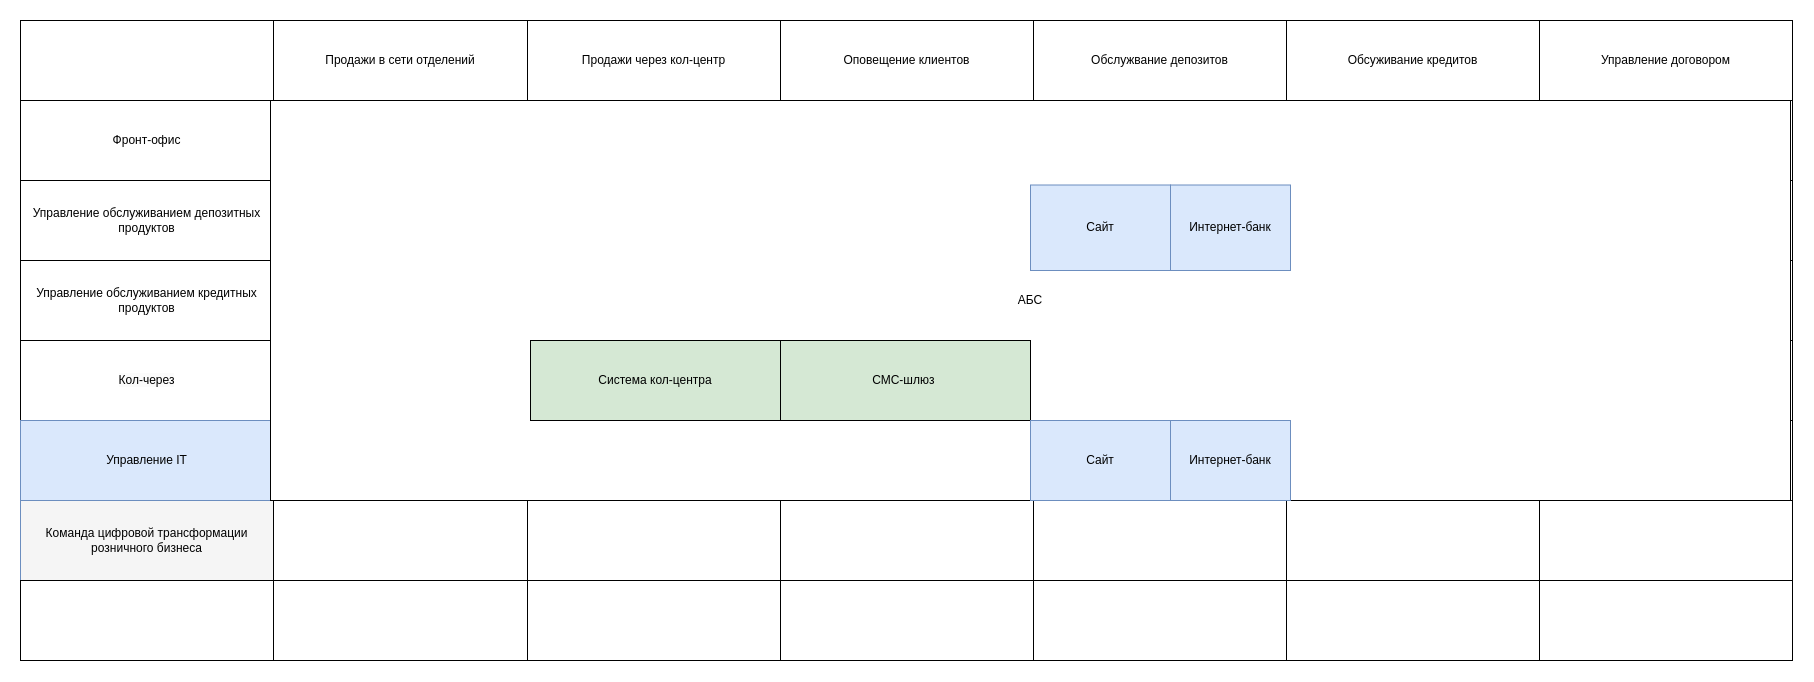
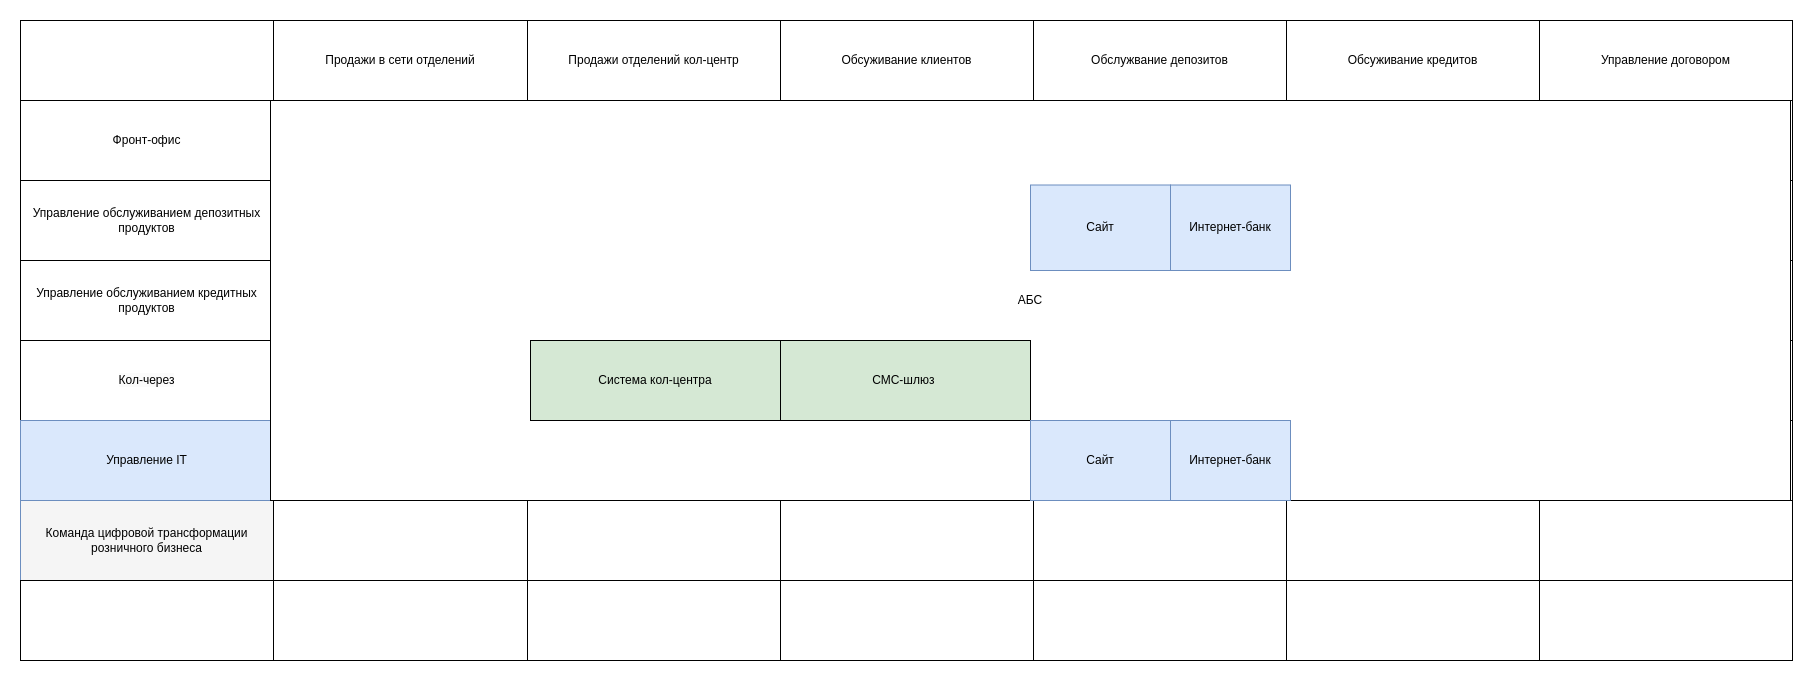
node "Продажи через кол-центр": label "Продажи через кол-центр" -> "Продажи отделений кол-центр"
node "Оповещение клиентов": label "Оповещение клиентов" -> "Обсуживание клиентов"
